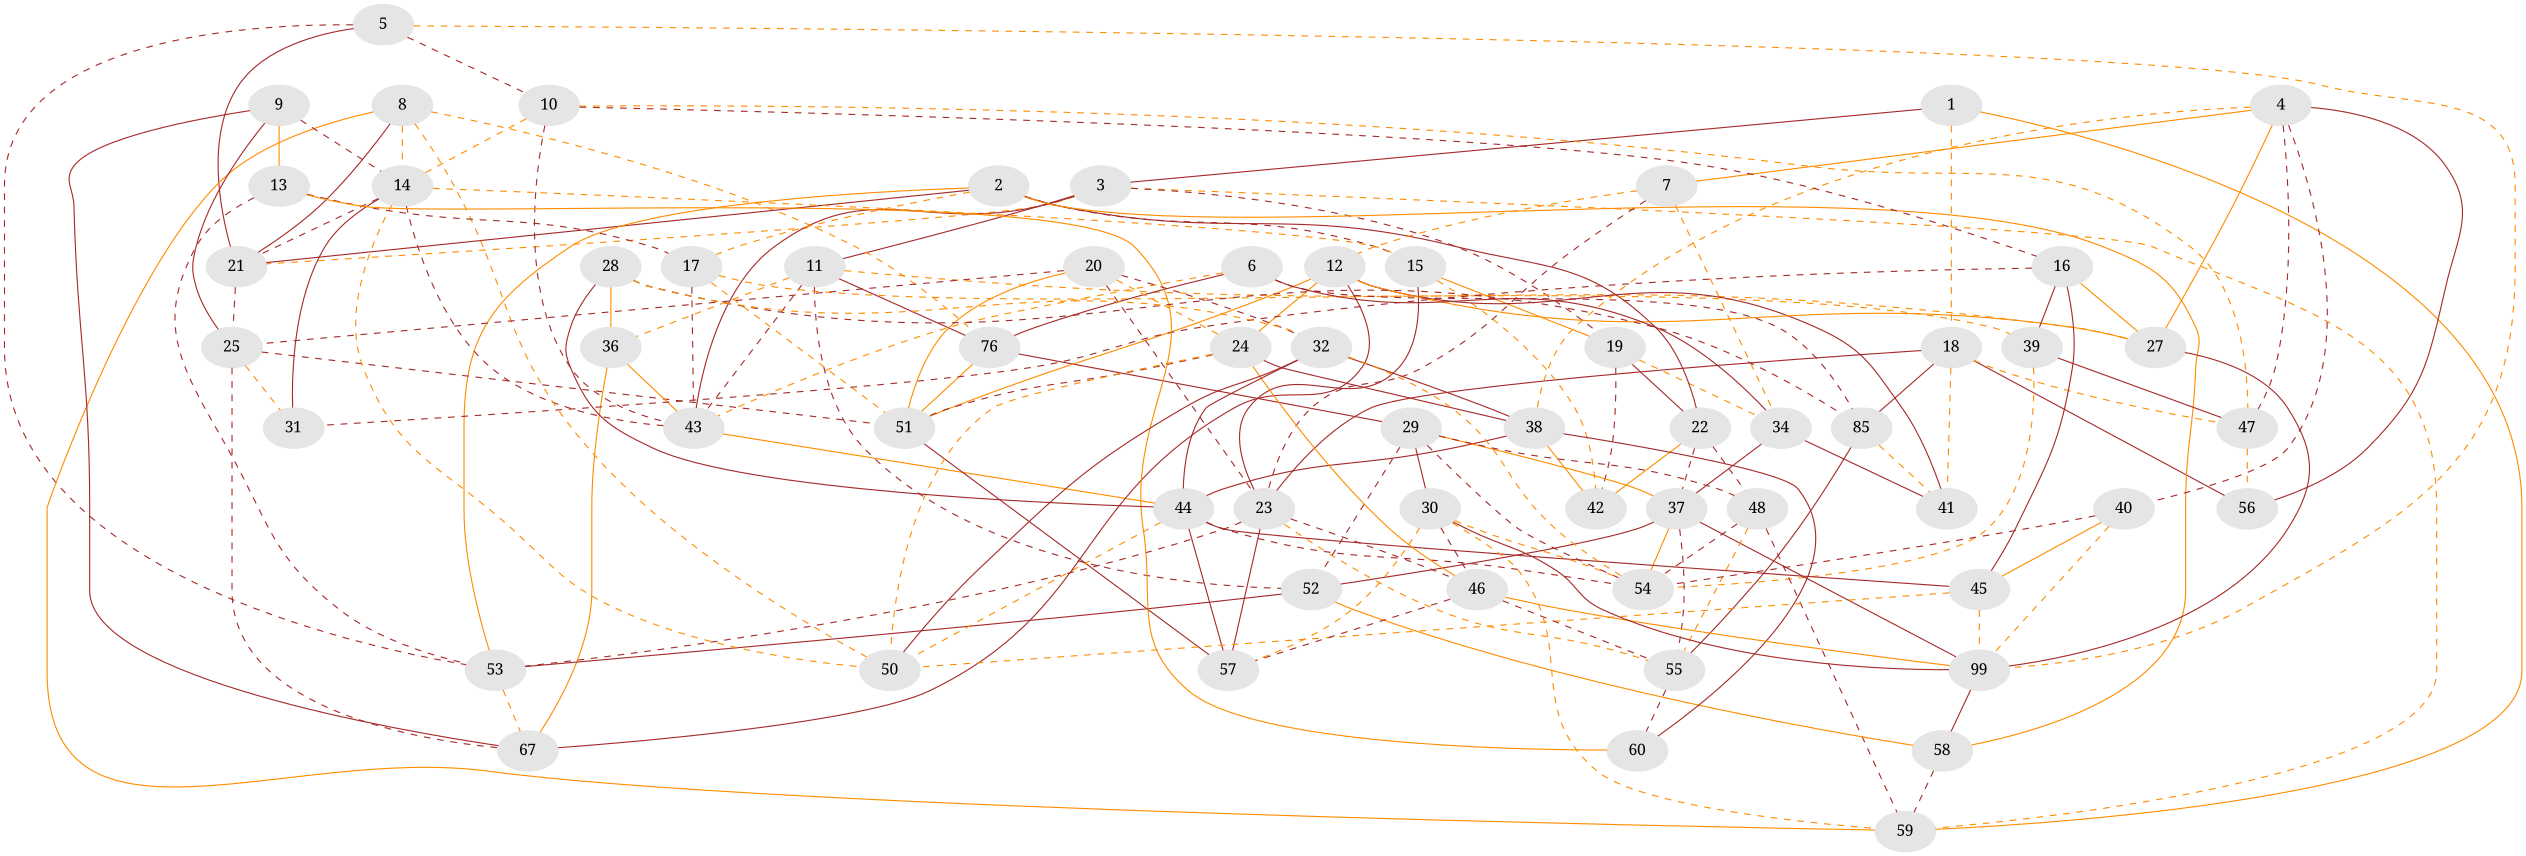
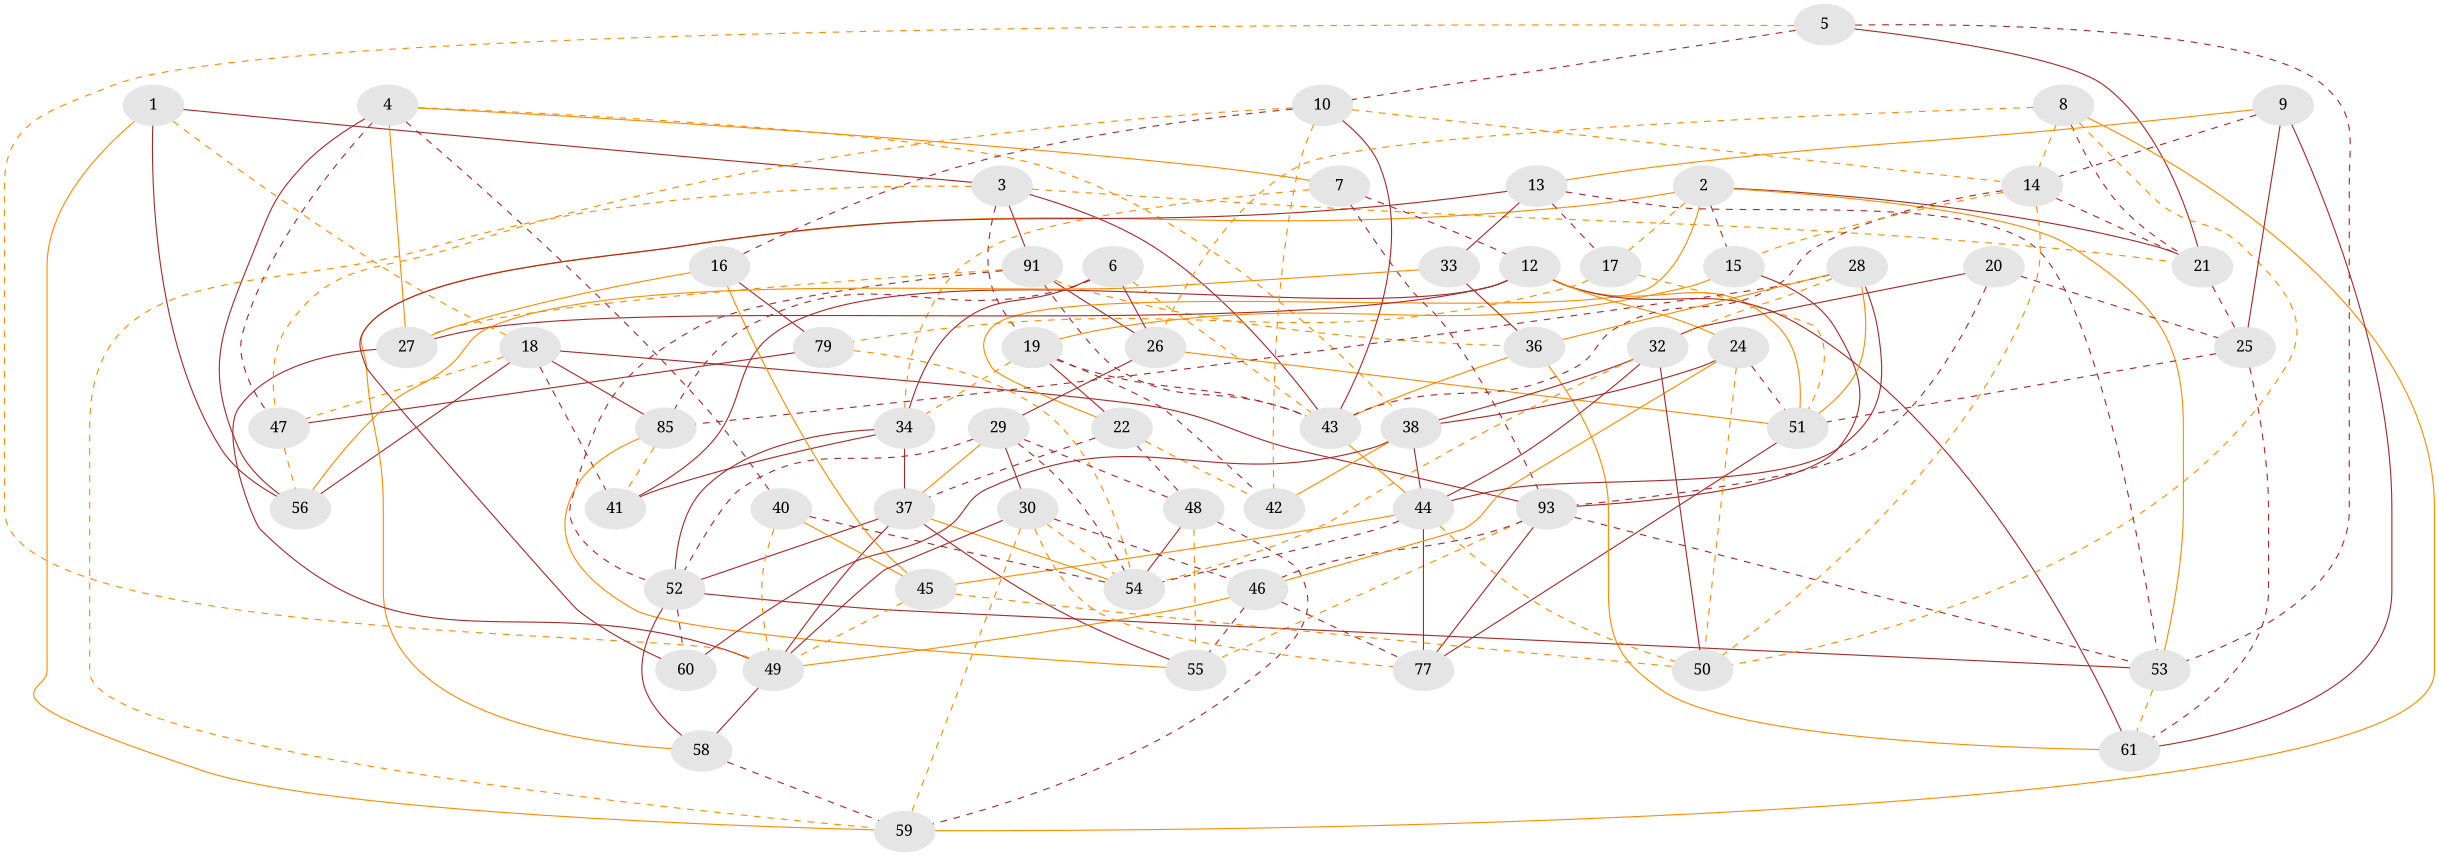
edge "8" -- "21": style solid -> dashed
edge "7" -- "12": color darkorange -> brown
edge "2" -- "22": color brown -> darkorange
node "11": label "11" -> "91"
node "33": added
edge "13" -- "60": color darkorange -> brown
edge "20" -- "32": style dashed -> solid
edge "10" -- "43": style dashed -> solid
edge "20" -- "24": removed
edge "12" -- "27": color darkorange -> brown
edge "1" -- "56": added
edge "20" -- "51": now "28" -- "51"
edge "17" -- "43": now "19" -- "43"
node "76": label "76" -> "26"
node "39": label "39" -> "79"
edge "15" -- "42": now "10" -- "42"
node "31": removed
edge "18" -- "41": color darkorange -> brown
edge "16" -- "45": color brown -> darkorange
edge "34" -- "52": added
edge "22" -- "42": style solid -> dashed
node "23": label "23" -> "93"
edge "85" -- "55": color brown -> darkorange
edge "48" -- "54": style dashed -> solid
edge "44" -- "45": color brown -> darkorange
edge "37" -- "55": style dashed -> solid
node "57": label "57" -> "77"
node "99": label "99" -> "49"
edge "52" -- "58": color darkorange -> brown
edge "55" -- "60": now "52" -- "60"
node "67": label "67" -> "61"
